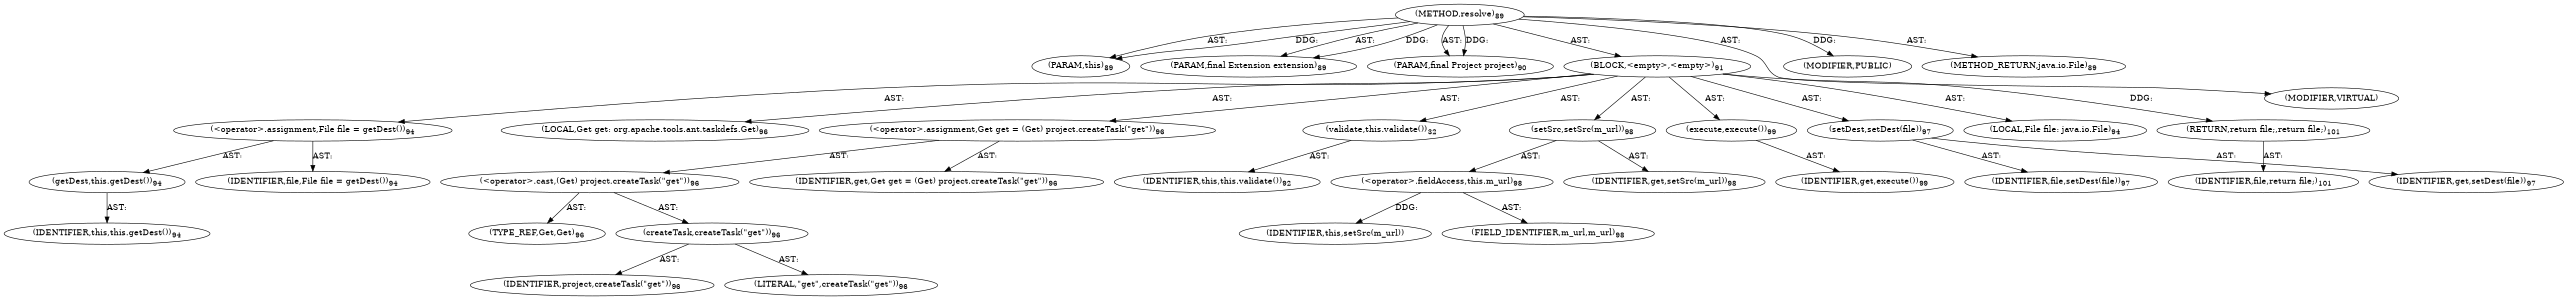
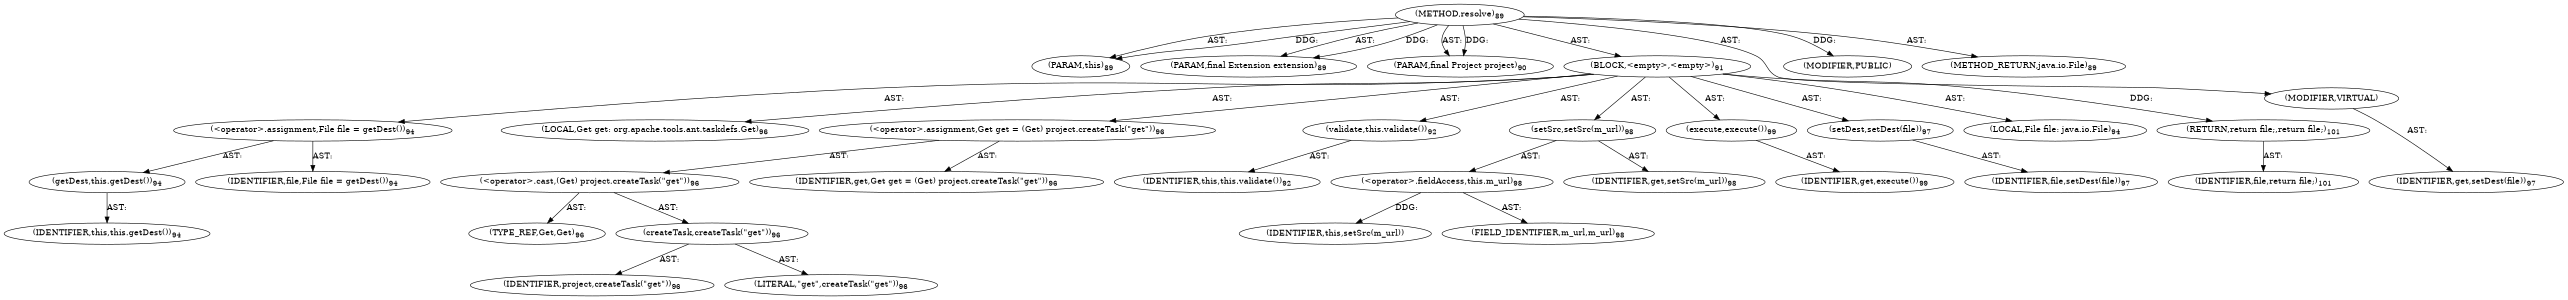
node "(validate,this.validate())": text "32" -> "92"
edge "(setDest,setDest(file))" -> "(IDENTIFIER,get,setDest(file))": now "(MODIFIER,VIRTUAL)" -> "(IDENTIFIER,get,setDest(file))"
